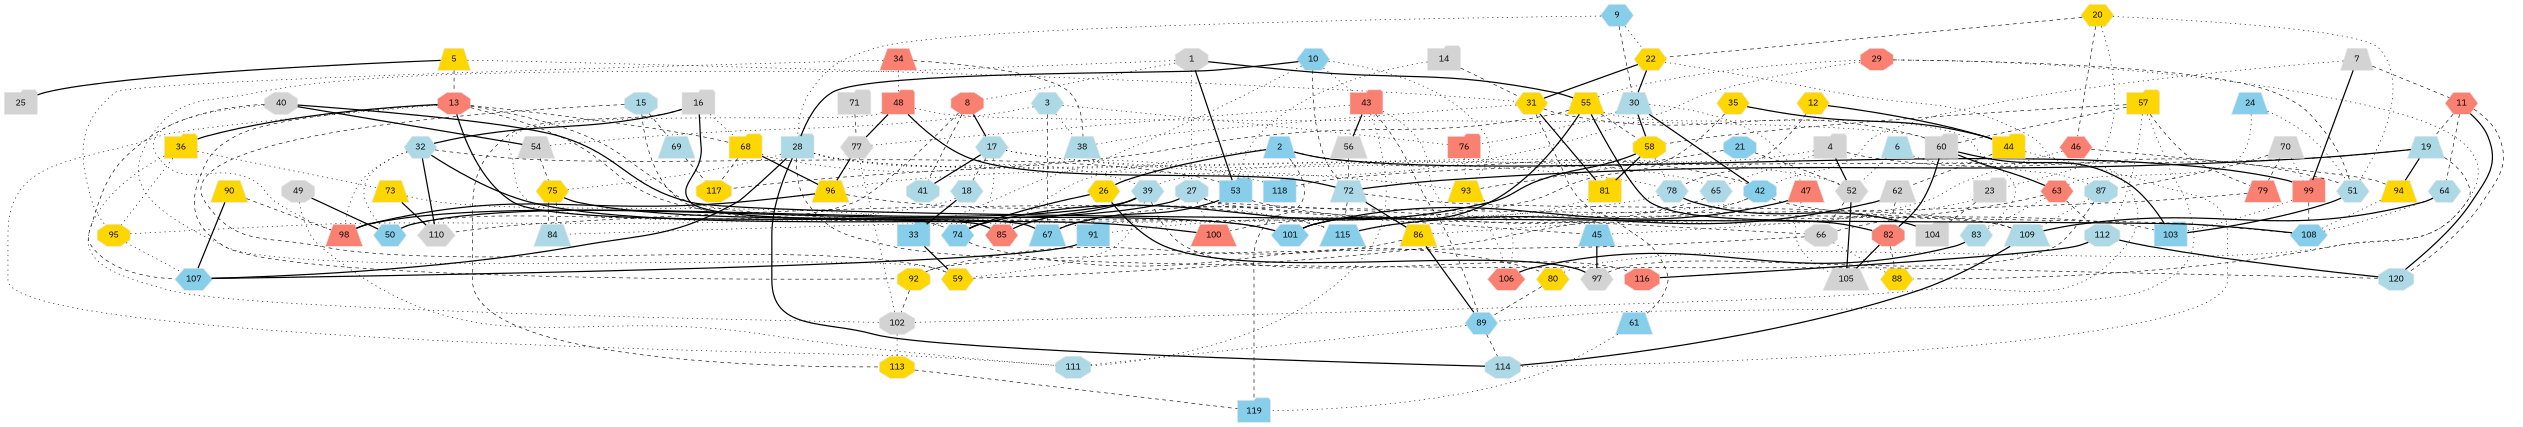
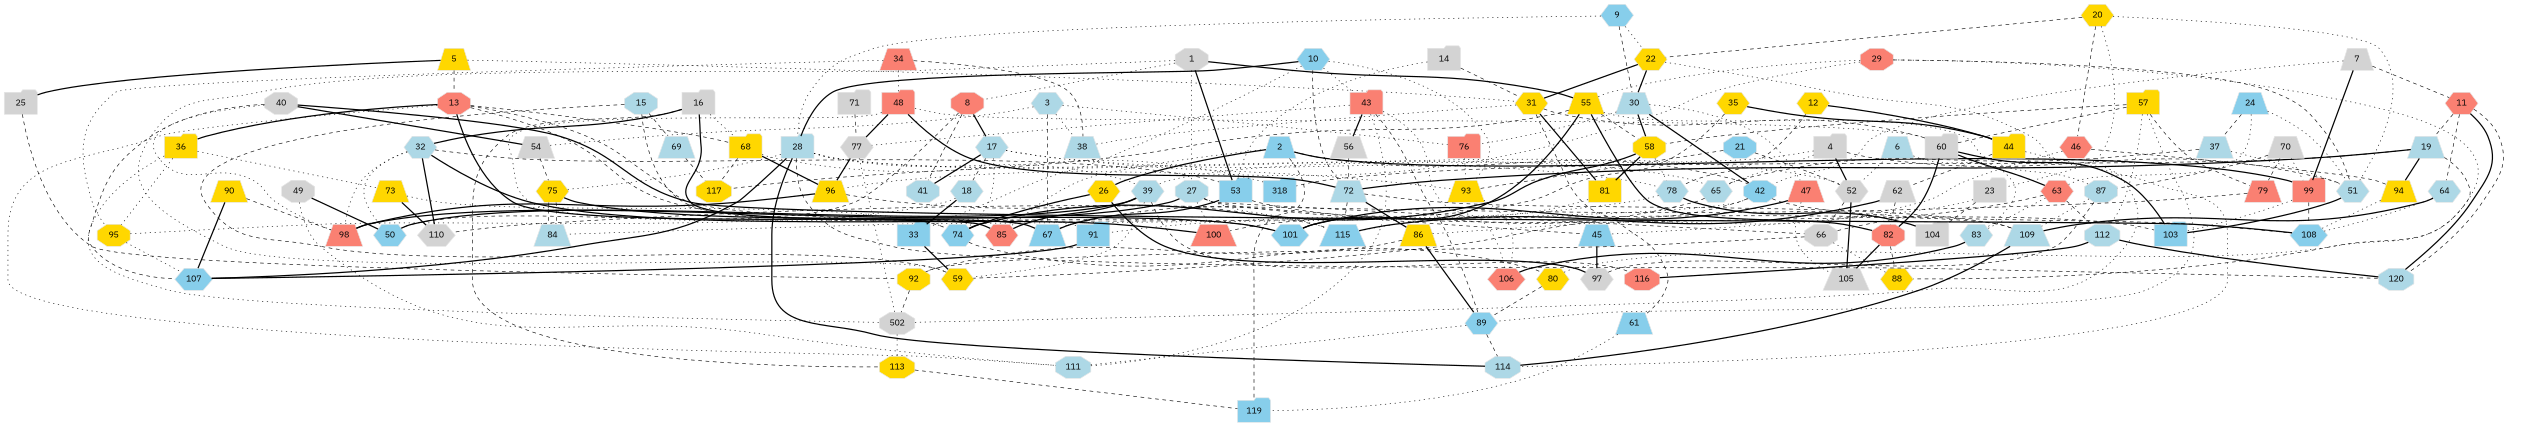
node "37": added
node "118": label "118" -> "318"
edge "13" -- "92": now "25" -- "92"
node "102": label "102" -> "502"
